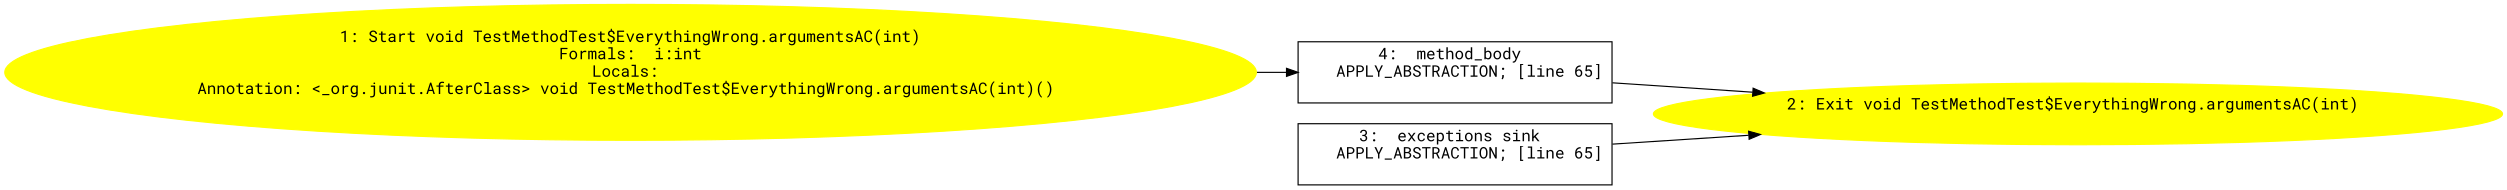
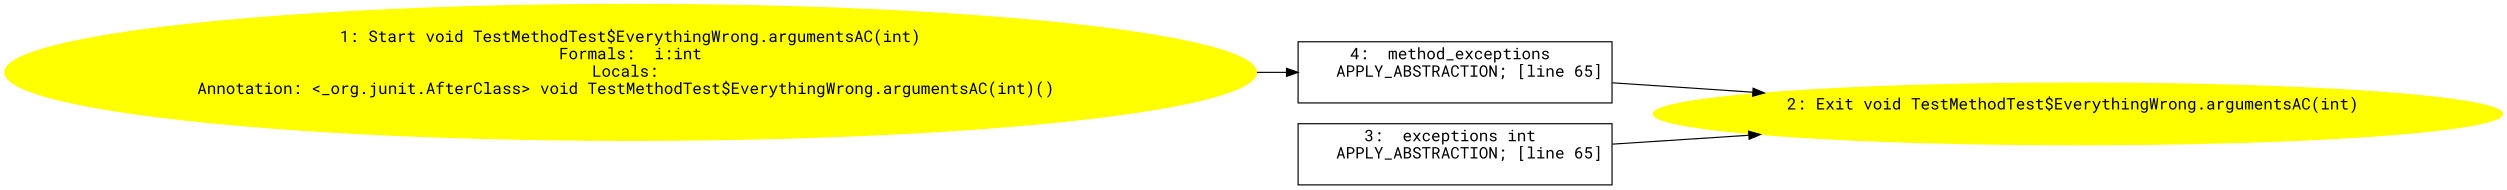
node "4:  method_body APPLY_ABSTRACTION; [line 65]": label "4:  method_body APPLY_ABSTRACTION; [line 65]" -> "4:  method_exceptions APPLY_ABSTRACTION; [line 65]"
node "3:  exceptions sink APPLY_ABSTRACTION; [line 65]": label "3:  exceptions sink APPLY_ABSTRACTION; [line 65]" -> "3:  exceptions int APPLY_ABSTRACTION; [line 65]"
